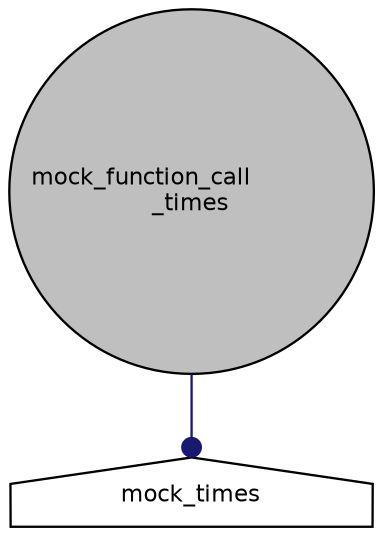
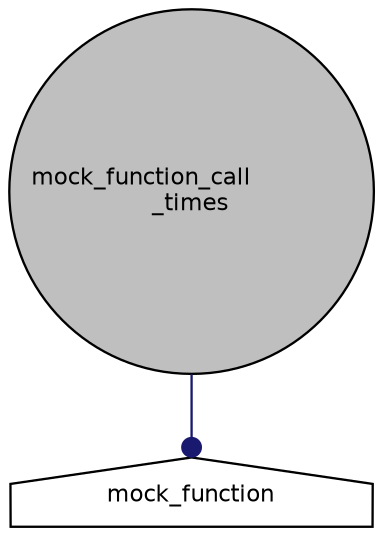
node "mock_times": label "mock_times" -> "mock_function"
